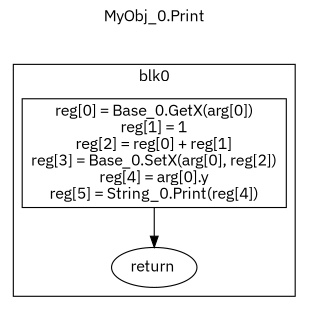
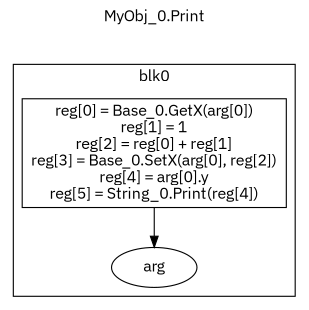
node "return": label "return" -> "arg"
